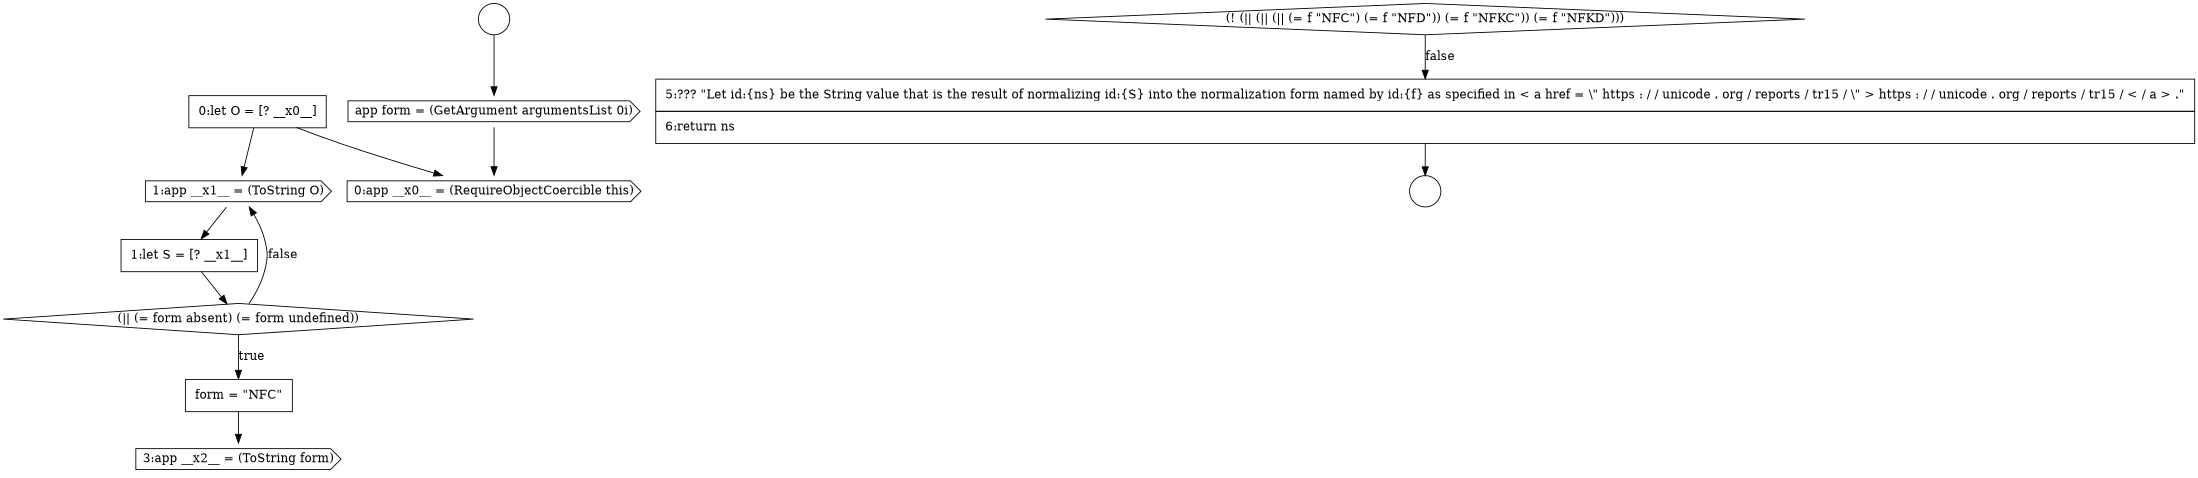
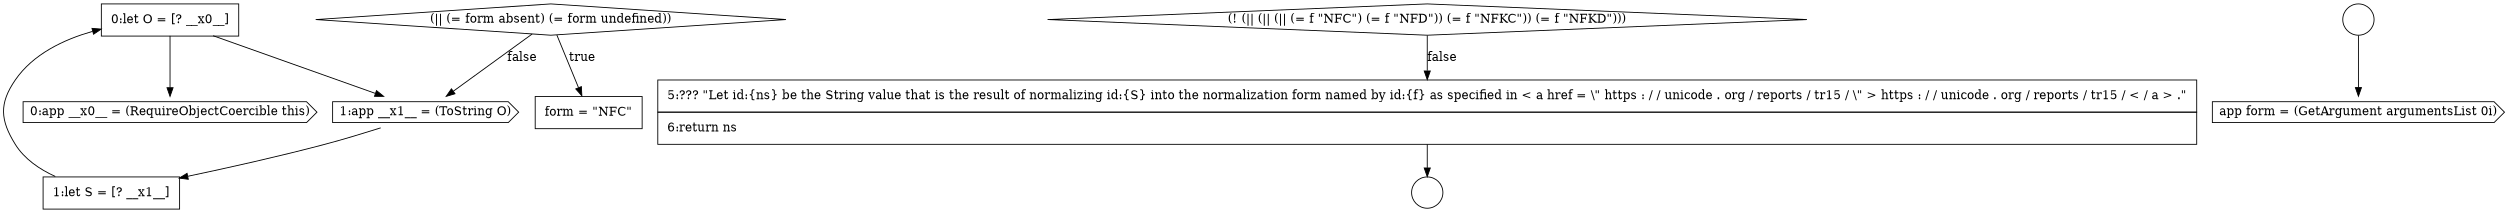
edge "app form = (GetArgument argumentsList 0i)" -> "0:app __x0__ = (RequireObjectCoercible this)": removed
edge "1:let S = [? __x1__]" -> "(|| (= form absent) (= form undefined))": now "1:let S = [? __x1__]" -> "0:let O = [? __x0__]"
node "3:app __x2__ = (ToString form)": removed
